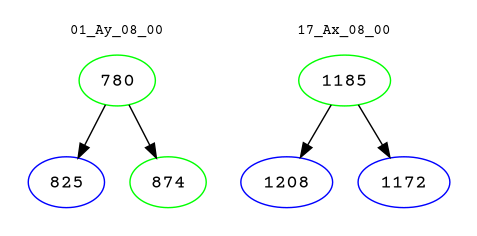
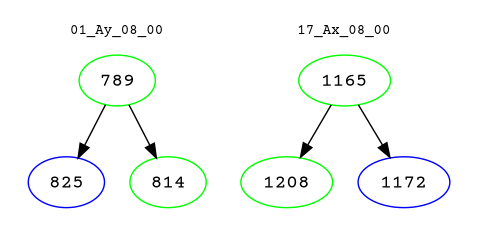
node "780": label "780" -> "789"
node "1185": label "1185" -> "1165"
node "874": label "874" -> "814"
node "1208": color blue -> green
